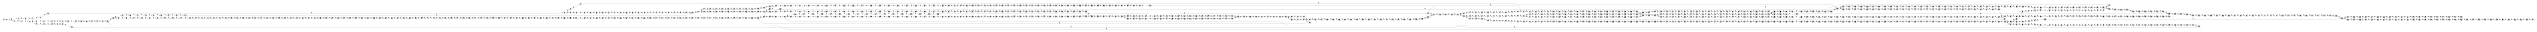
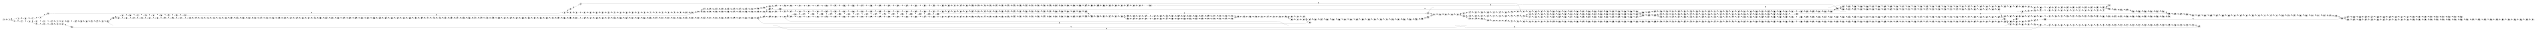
edge "S548" -> "S556": now "S549" -> "S556"
